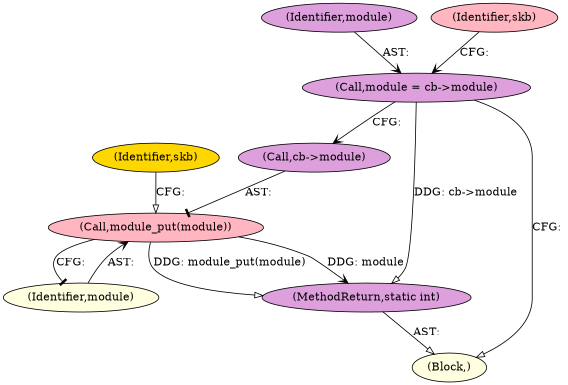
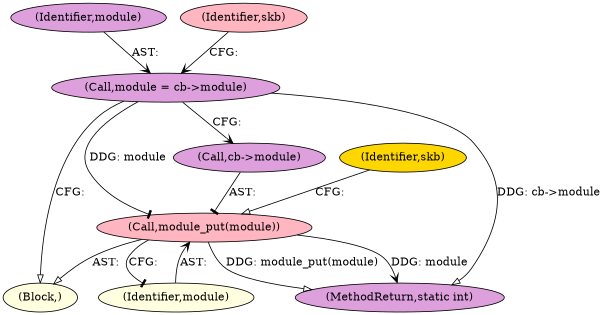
edge "(Call,module = cb->module)" -> "(Call,module_put(module))": added, label "DDG: module"
edge "(MethodReturn,static int)" -> "(Block,)": now "(Call,module_put(module))" -> "(Block,)"
